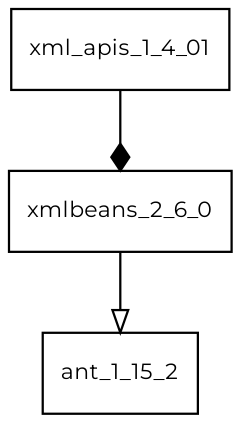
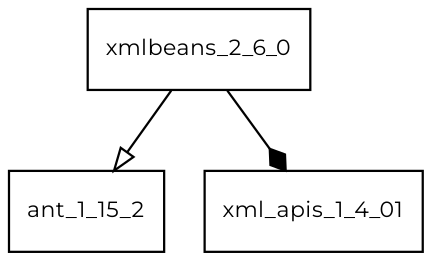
edge "xml_apis_1_4_01" -> "xmlbeans_2_6_0": reversed
